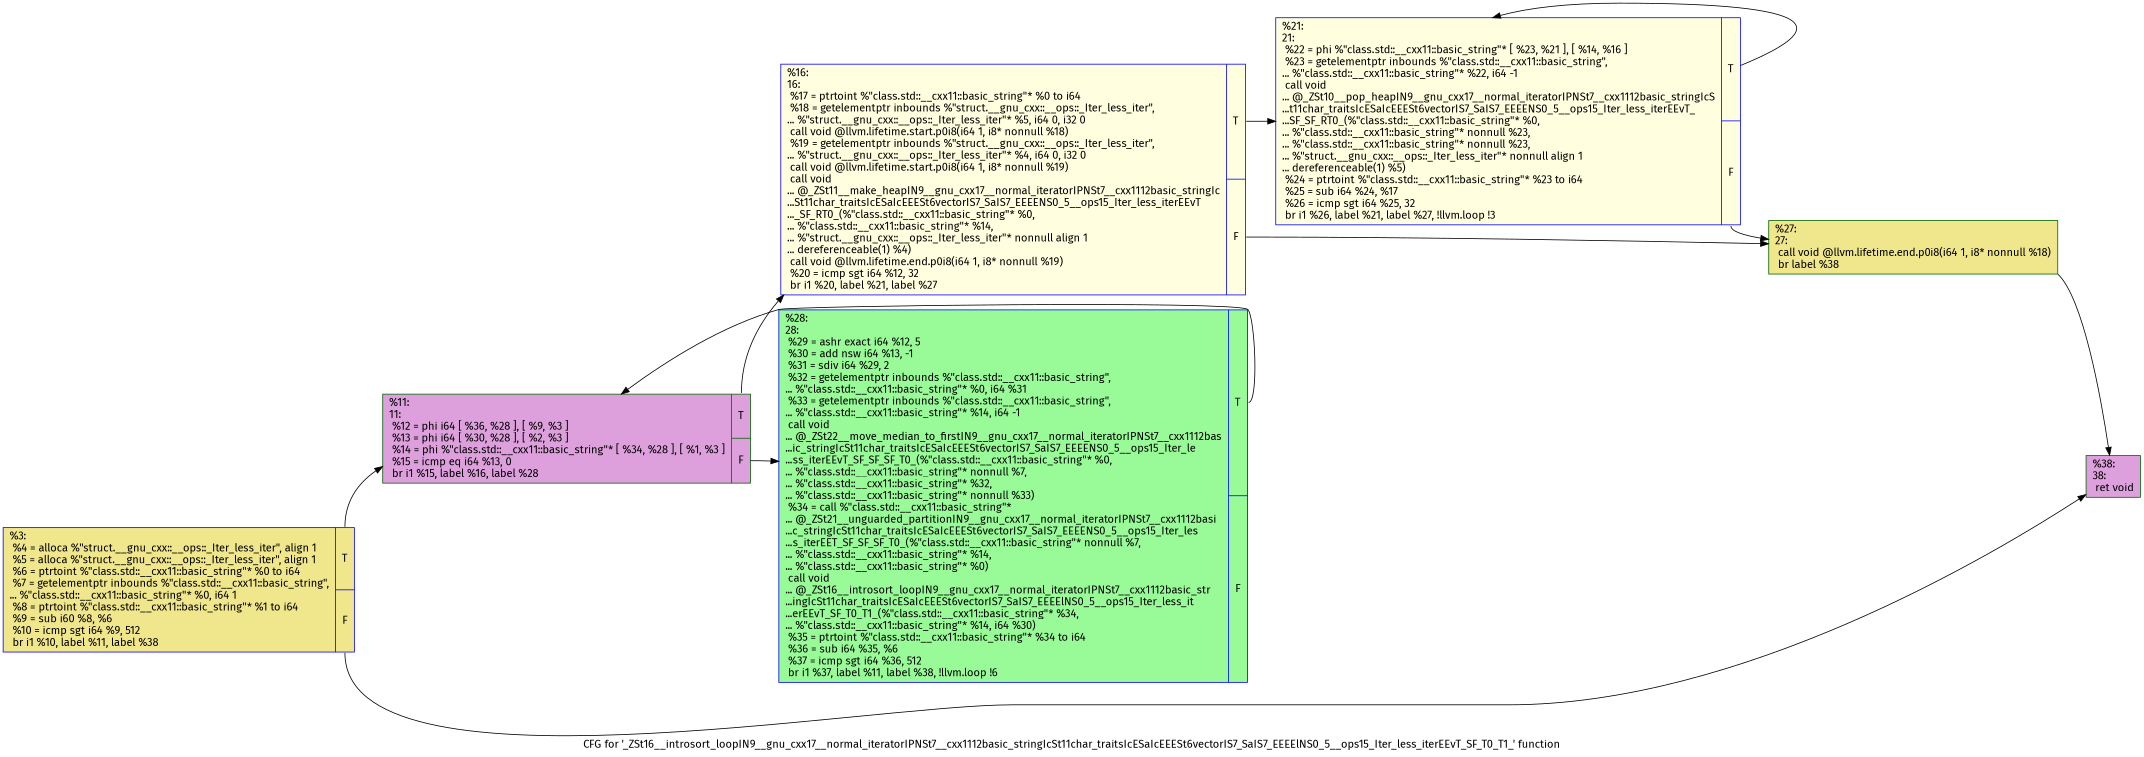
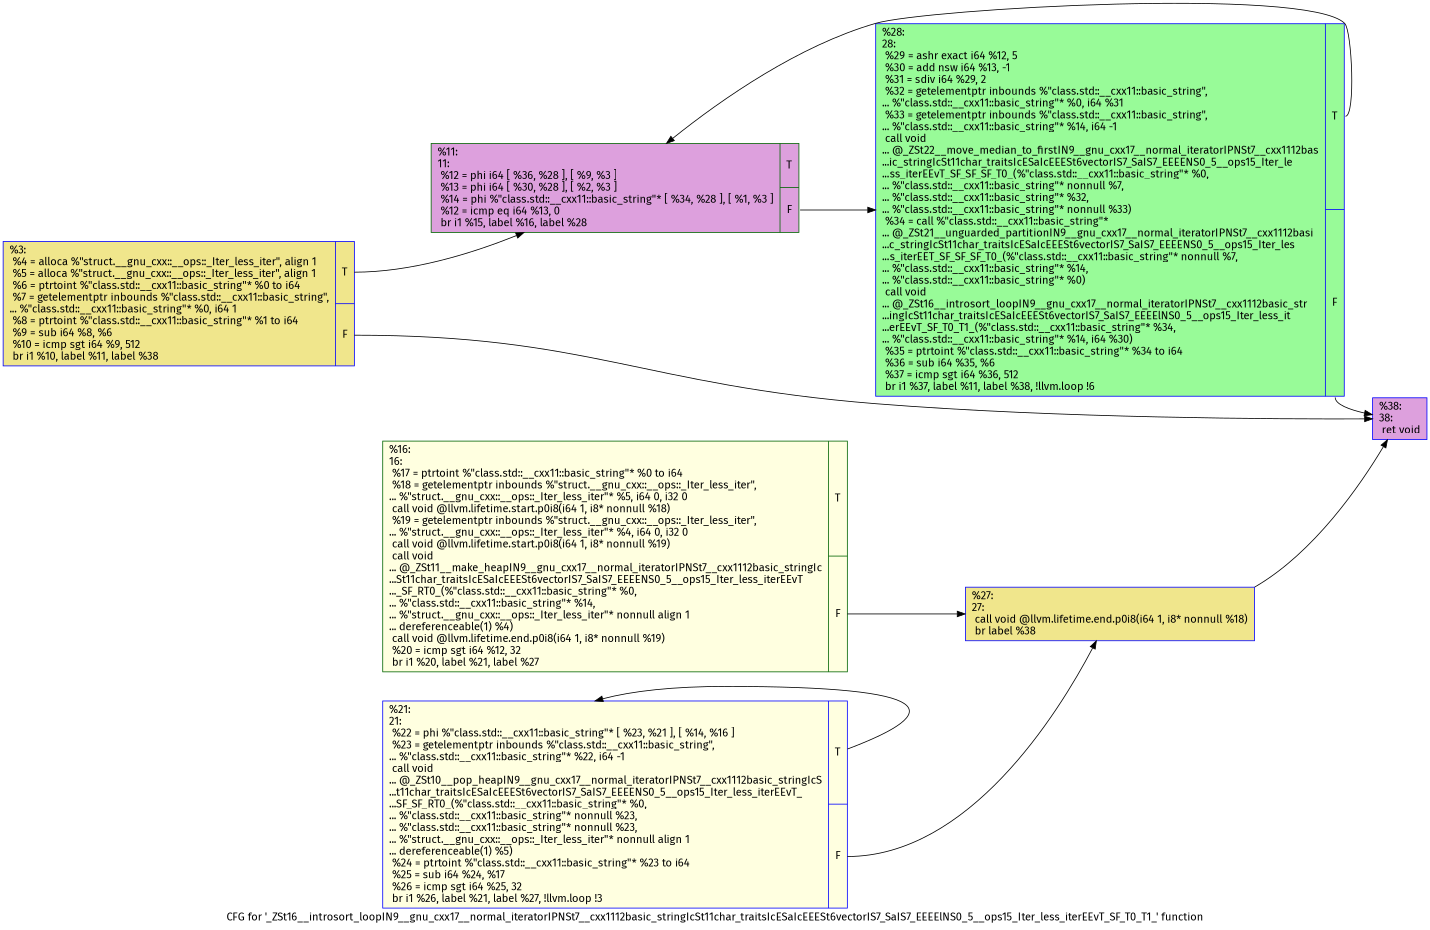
edge "%16:" -> "%21:": removed
node "%16:": color blue -> darkgreen
node "%27:": color darkgreen -> blue
edge "%11:" -> "%16:": removed
edge "%28:" -> "%38:": added
node "%11:": text "%15 = icmp eq i64 %13, 0" -> "%12 = icmp eq i64 %13, 0"
node "%38:": color darkgreen -> blue
node "%3:": text "%9 = sub i60 %8, %6" -> "%9 = sub i64 %8, %6"
